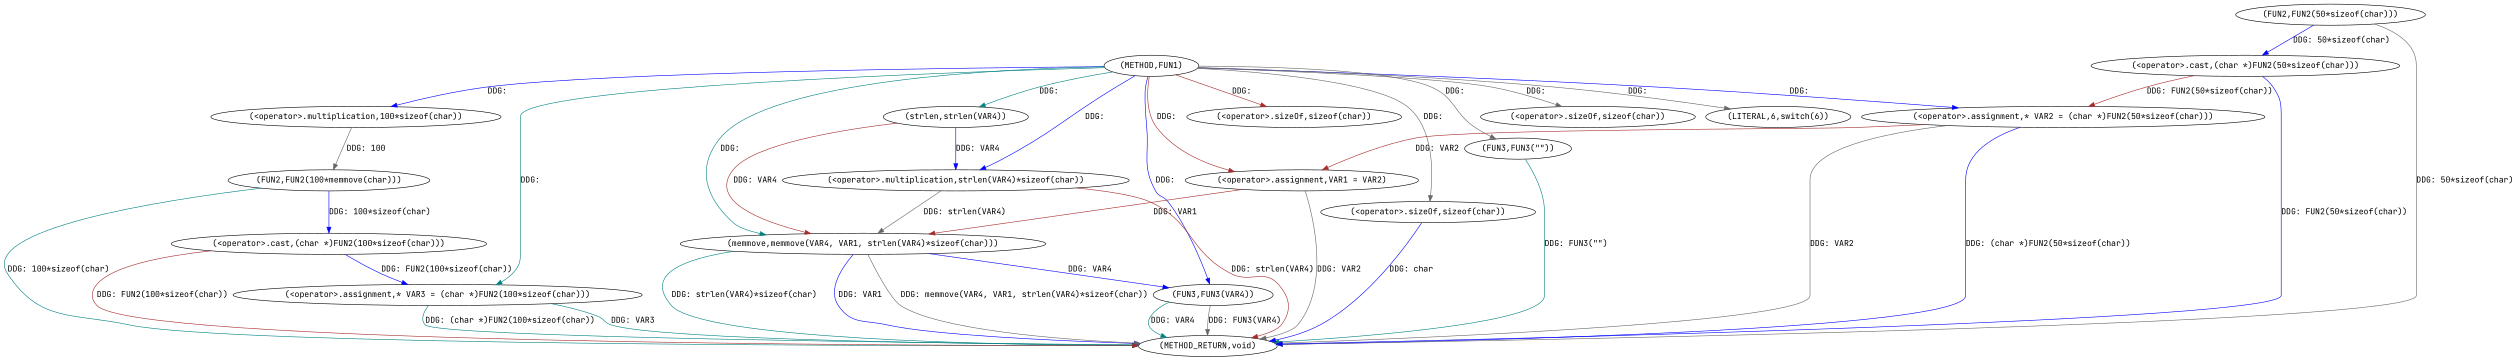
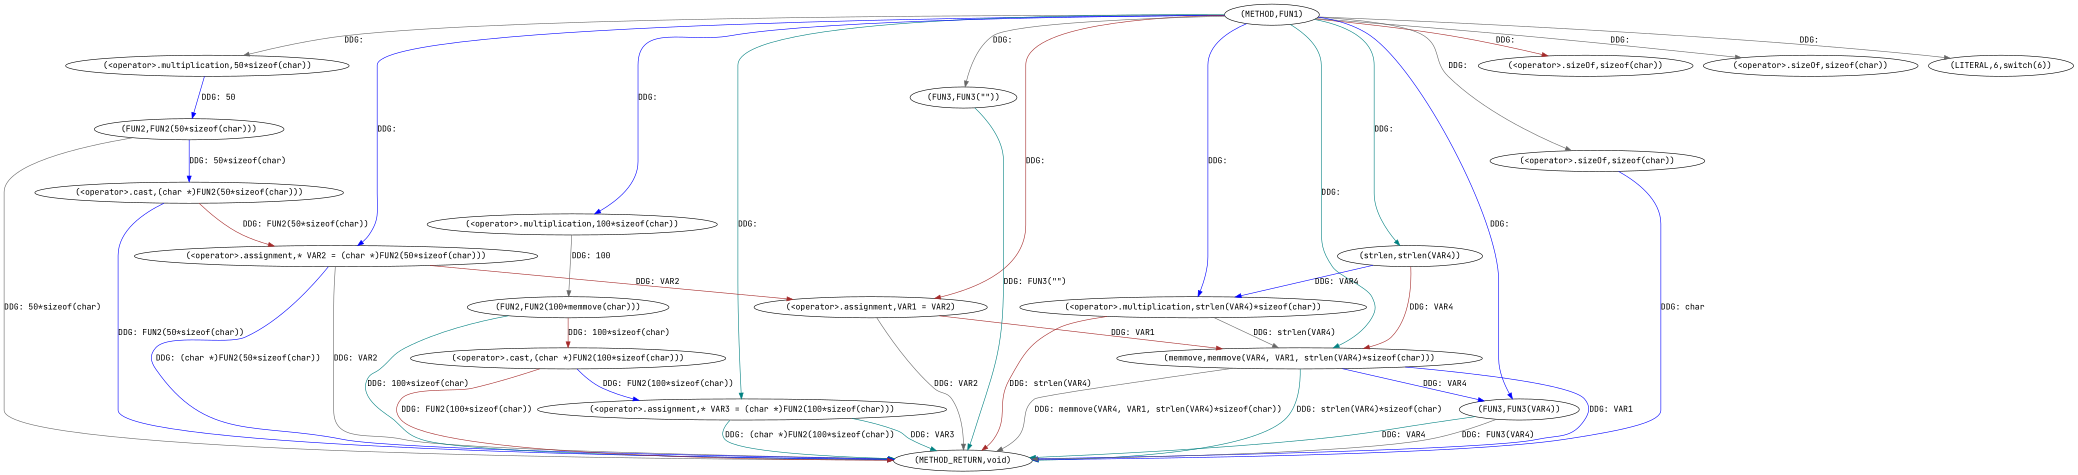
node "(<operator>.multiplication,50*sizeof(char))": added
edge "(FUN2,FUN2(100*memmove(char)))" -> "(<operator>.cast,(char *)FUN2(100*sizeof(char)))": color blue -> brown
